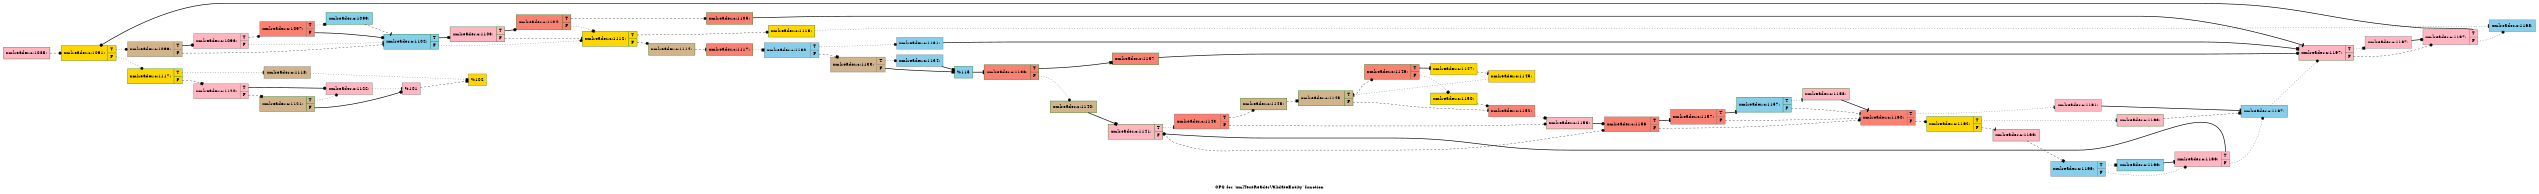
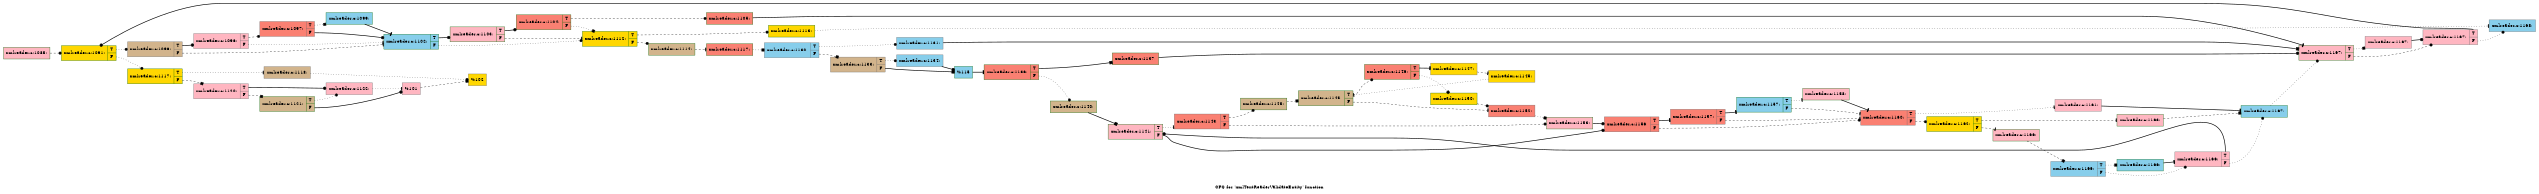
edge "xmlreader.c:1099:" -> "xmlreader.c:1102:": style dashed -> bold
edge "xmlreader.c:1162:" -> "xmlreader.c:1163:": style dotted -> dashed
edge "xmlreader.c:1141:" -> "xmlreader.c:1156:": style dashed -> bold
